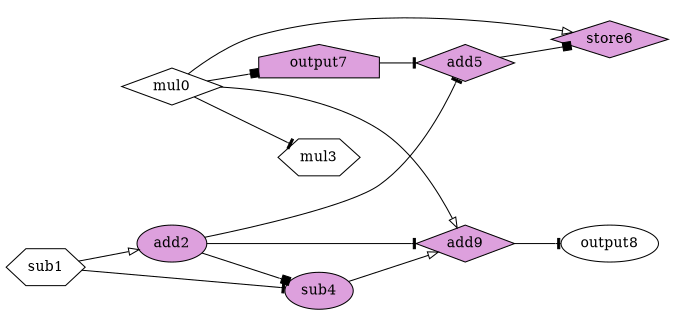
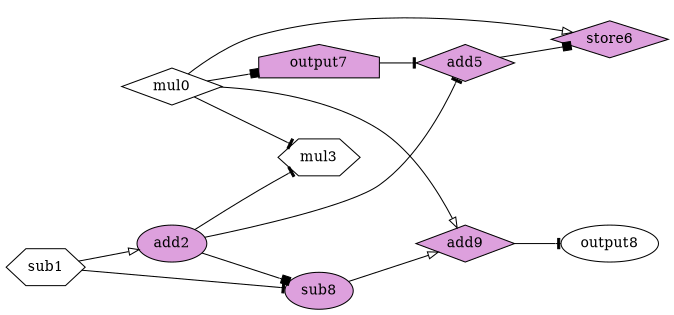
edge "add2" -> "add9": now "add2" -> "mul3"
node "sub4": label "sub4" -> "sub8"
